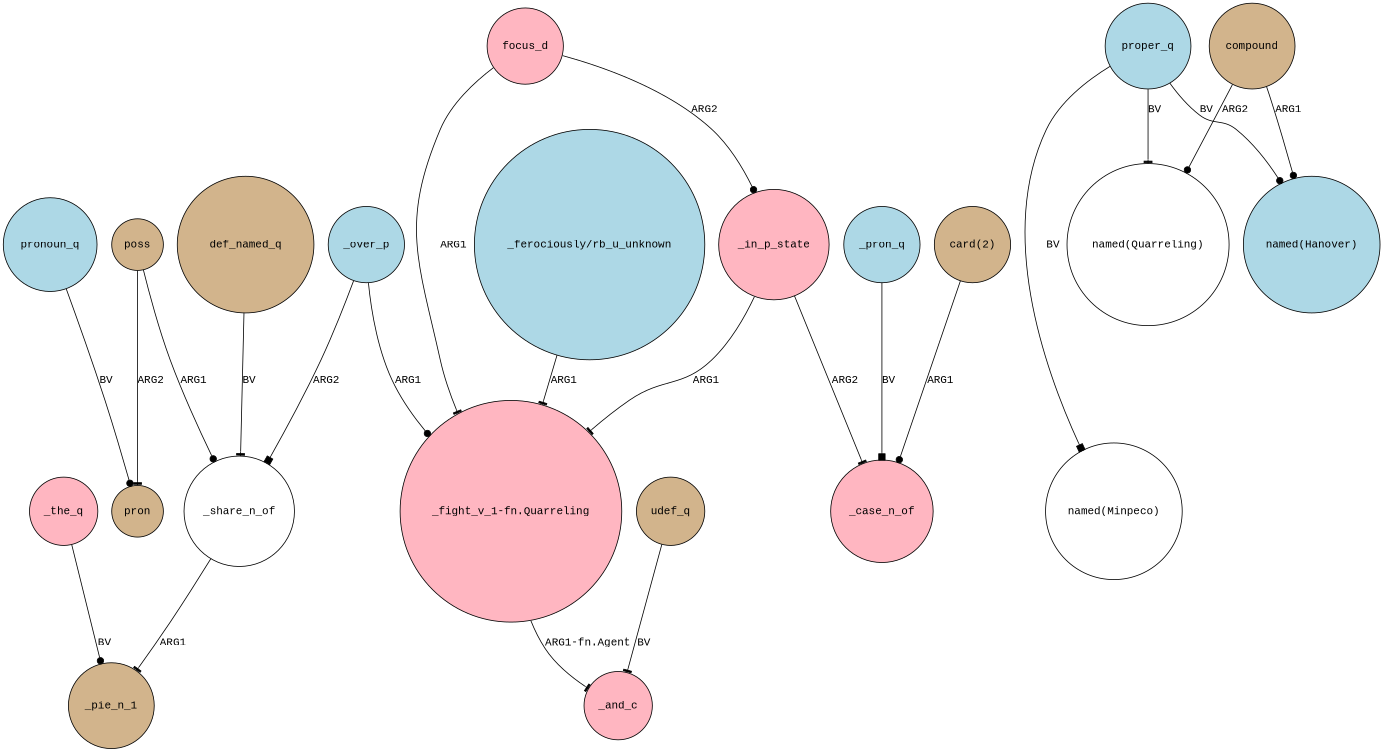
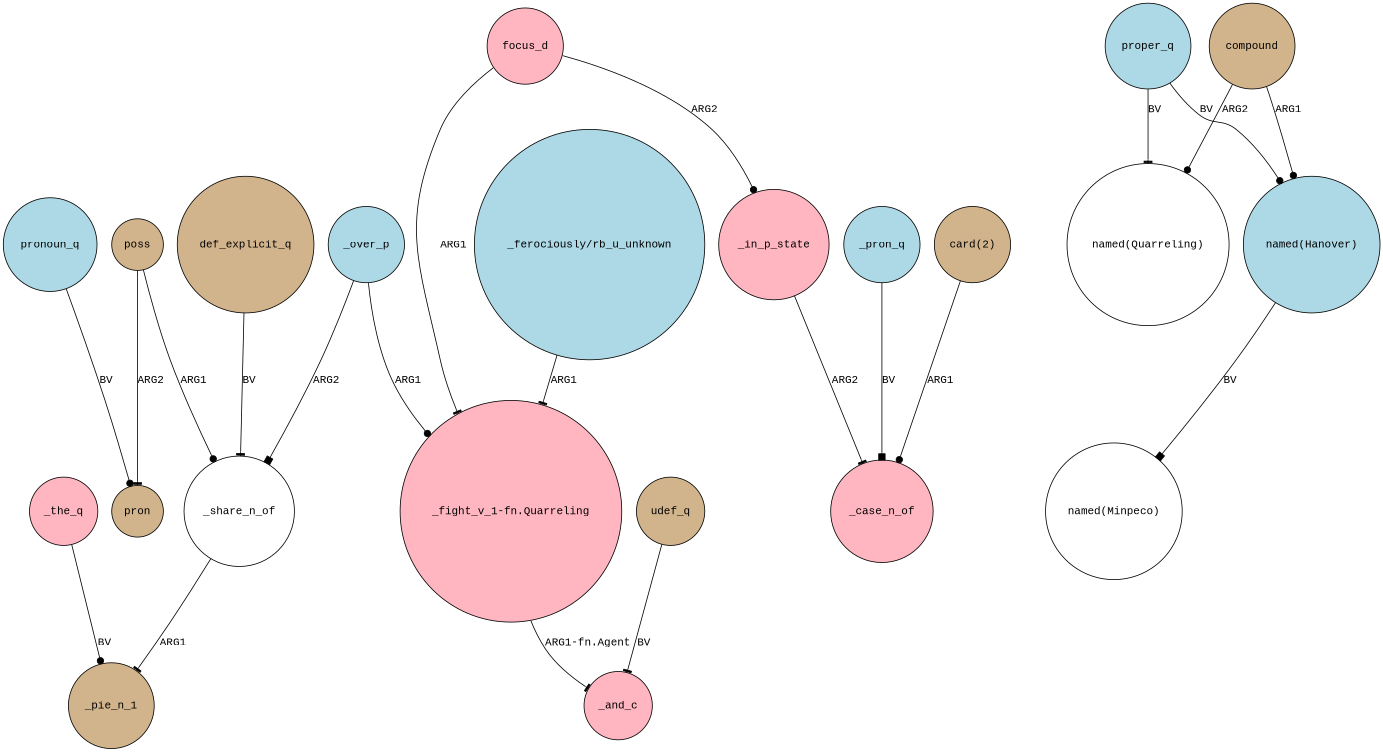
edge "proper_q" -> "named(Minpeco)": now "named(Hanover)" -> "named(Minpeco)"
node "def_named_q": label "def_named_q" -> "def_explicit_q"
edge "_in_p_state" -> "_fight_v_1-fn.Quarreling": removed, label "ARG1"
